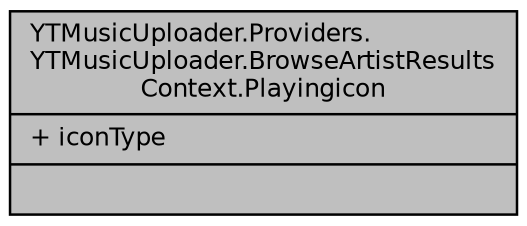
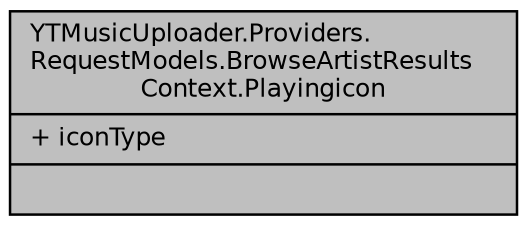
node "YTMusicUploader.Providers.": text "YTMusicUploader.BrowseArtistResults" -> "RequestModels.BrowseArtistResults"
